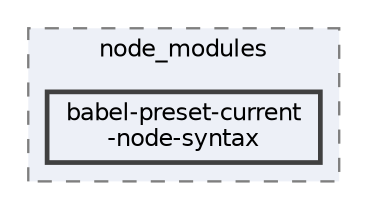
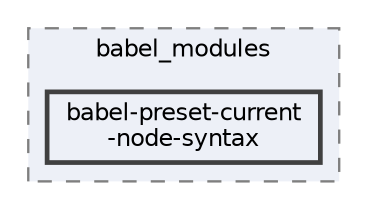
cluster "node_modules": label "node_modules" -> "babel_modules"
